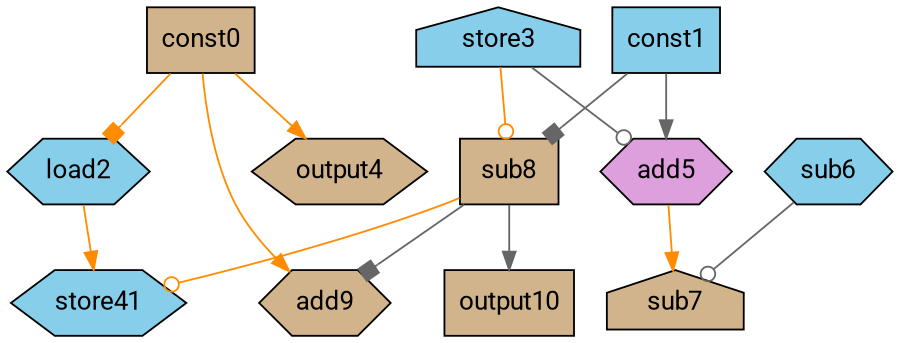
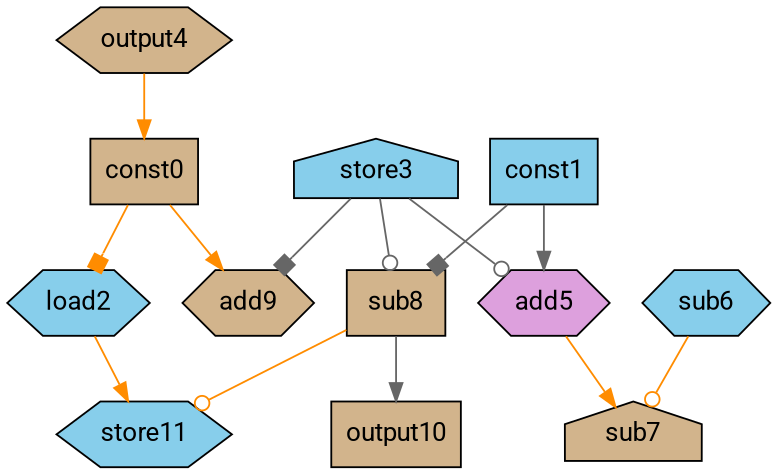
edge "store3" -> "sub8": color darkorange -> gray40
edge "const0" -> "output4": reversed
edge "sub8" -> "add9": now "store3" -> "add9"
edge "sub6" -> "sub7": color gray40 -> darkorange
node "store41": label "store41" -> "store11"
